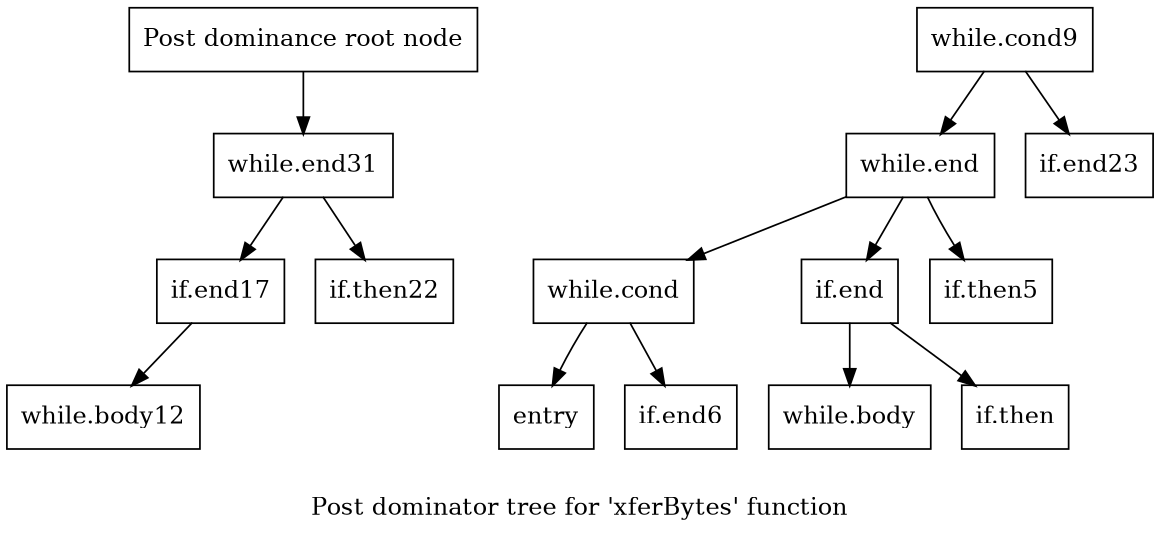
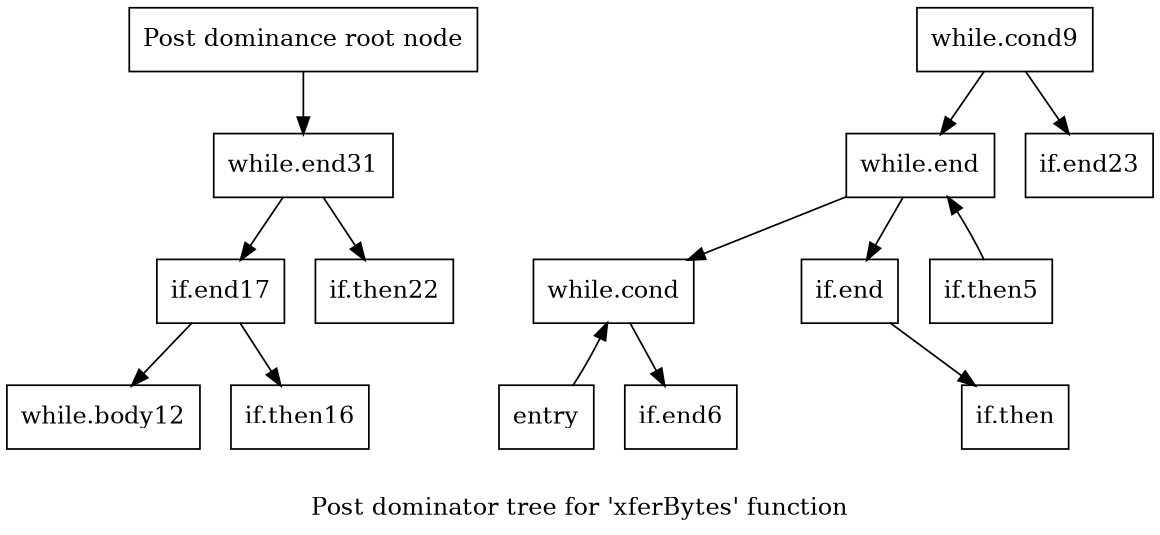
edge "while.end" -> "if.then5": reversed
edge "while.cond" -> "entry": reversed
node "if.then16": added
node "while.body": removed
